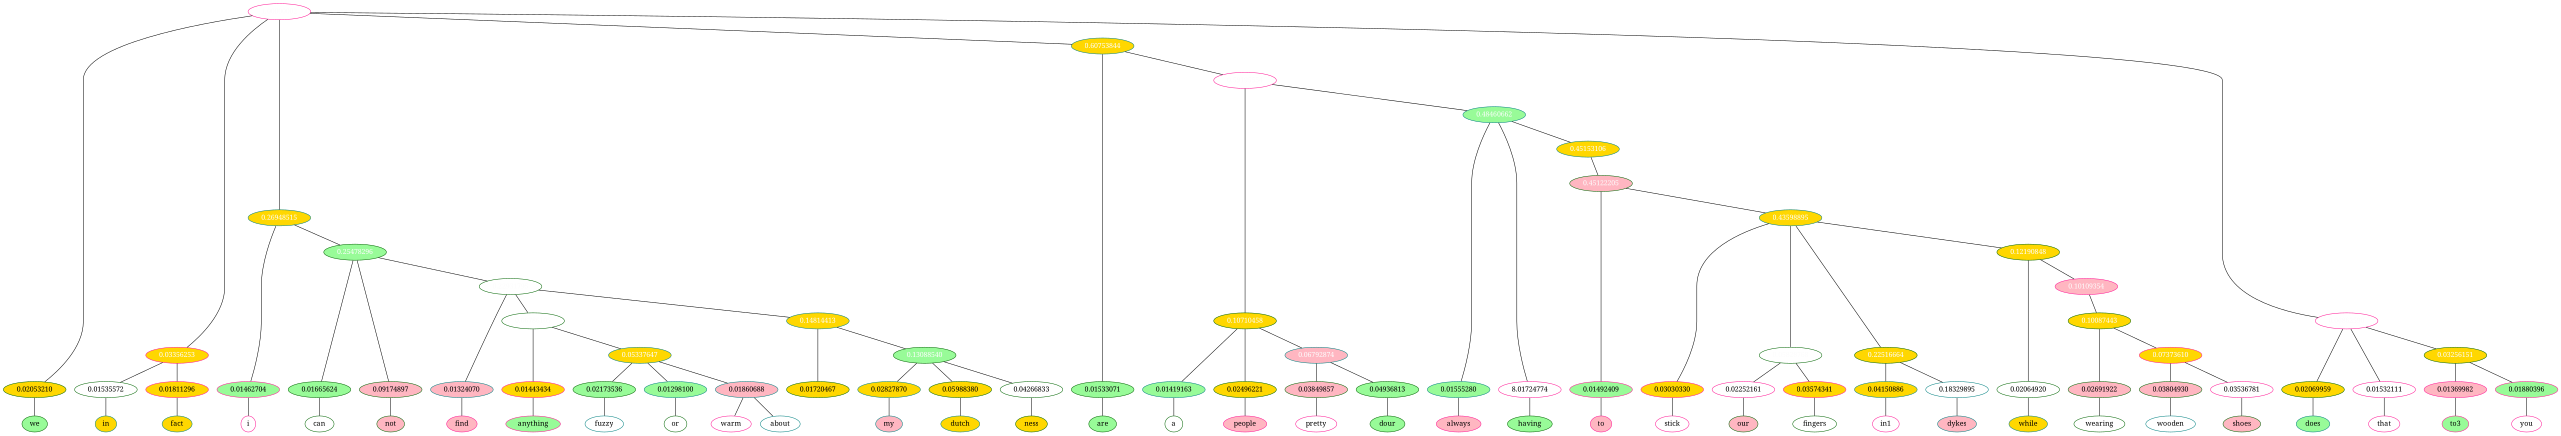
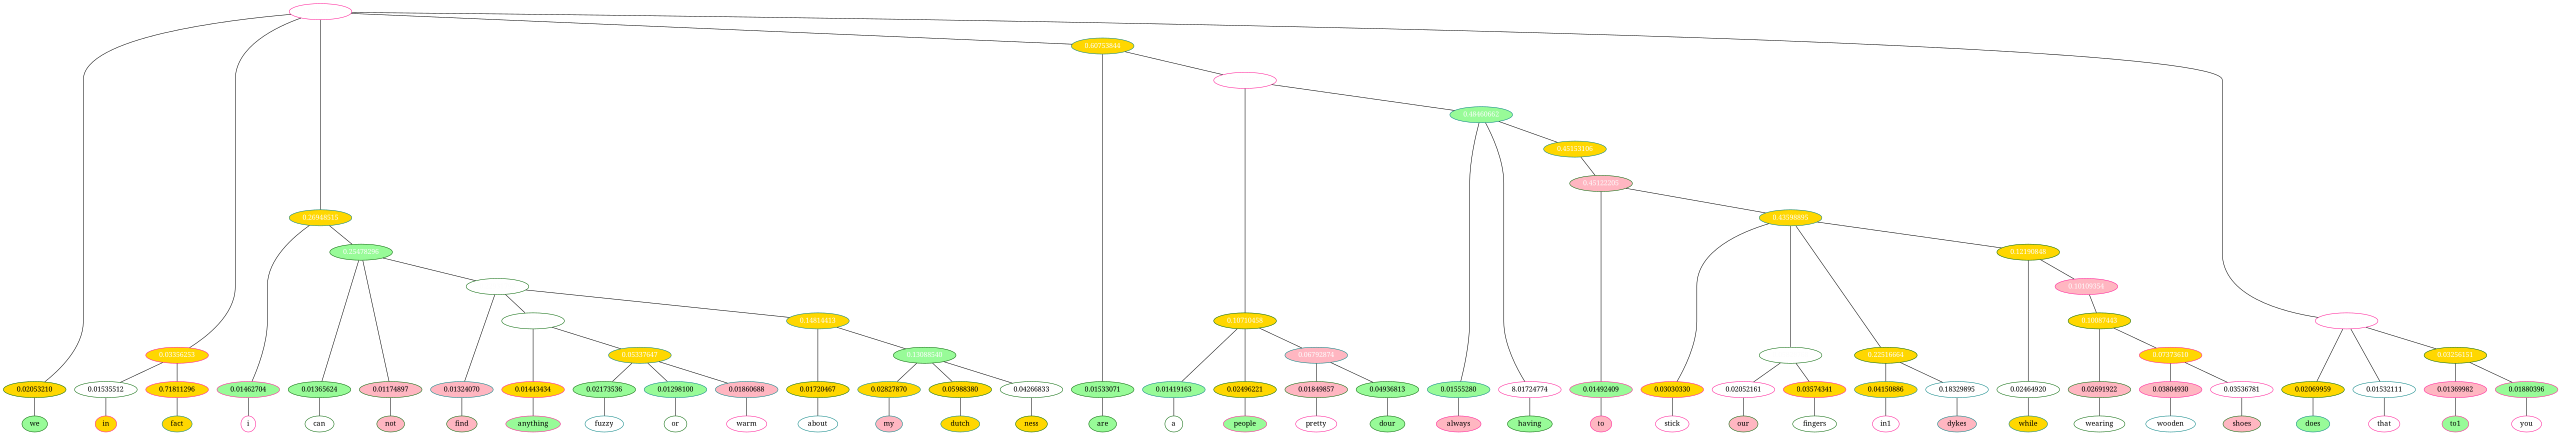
node "0.01535572": label "0.01535572" -> "0.01535512"
node "0.01811296": label "0.01811296" -> "0.71811296"
node "0.01665624": label "0.01665624" -> "0.01365624"
node "0.09174897": label "0.09174897" -> "0.01174897"
node "0.03849857": label "0.03849857" -> "0.01849857"
node "0.02252161": label "0.02252161" -> "0.02052161"
node "0.02064920": label "0.02064920" -> "0.02464920"
node "0.03804930": color darkgreen -> deeppink
node "0.01532111": color deeppink -> teal
edge "0.01860688" -- "about": now "0.01720467" -- "about"
node "in": color teal -> deeppink
node "find": color deeppink -> darkgreen
node "people": fillcolor lightpink -> palegreen
node "to3": label "to3" -> "to1"
